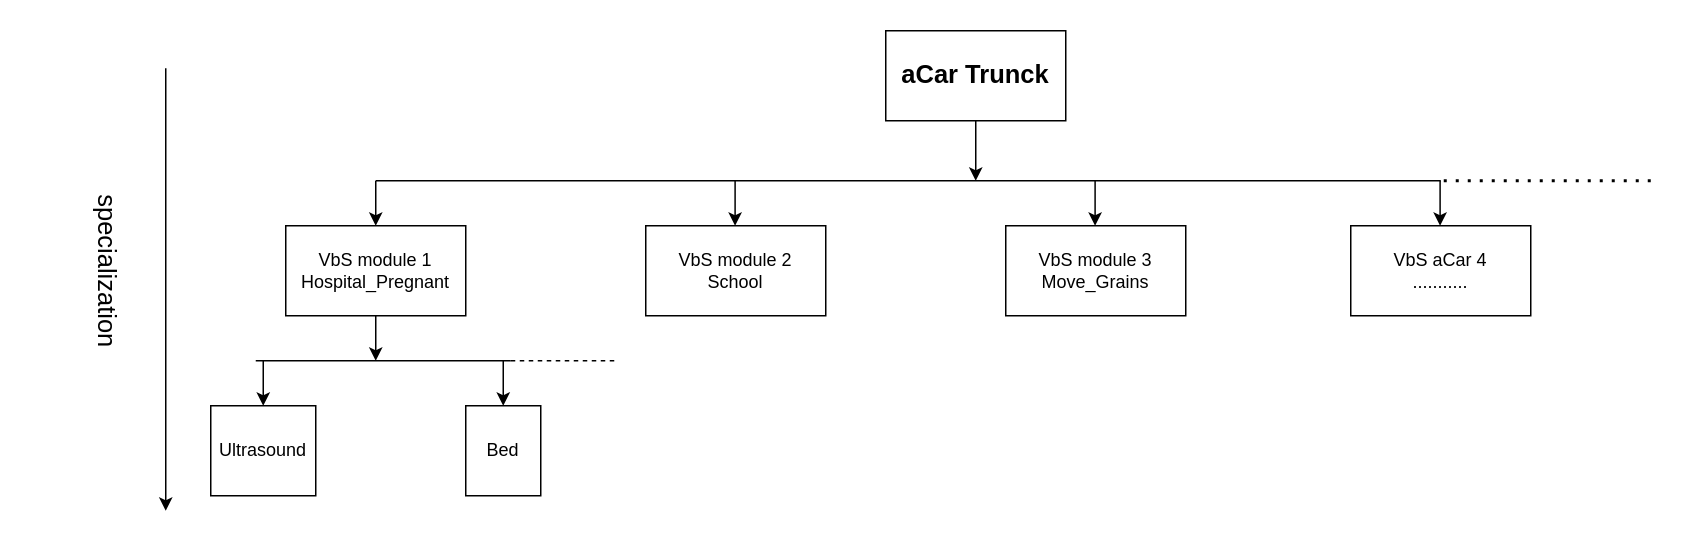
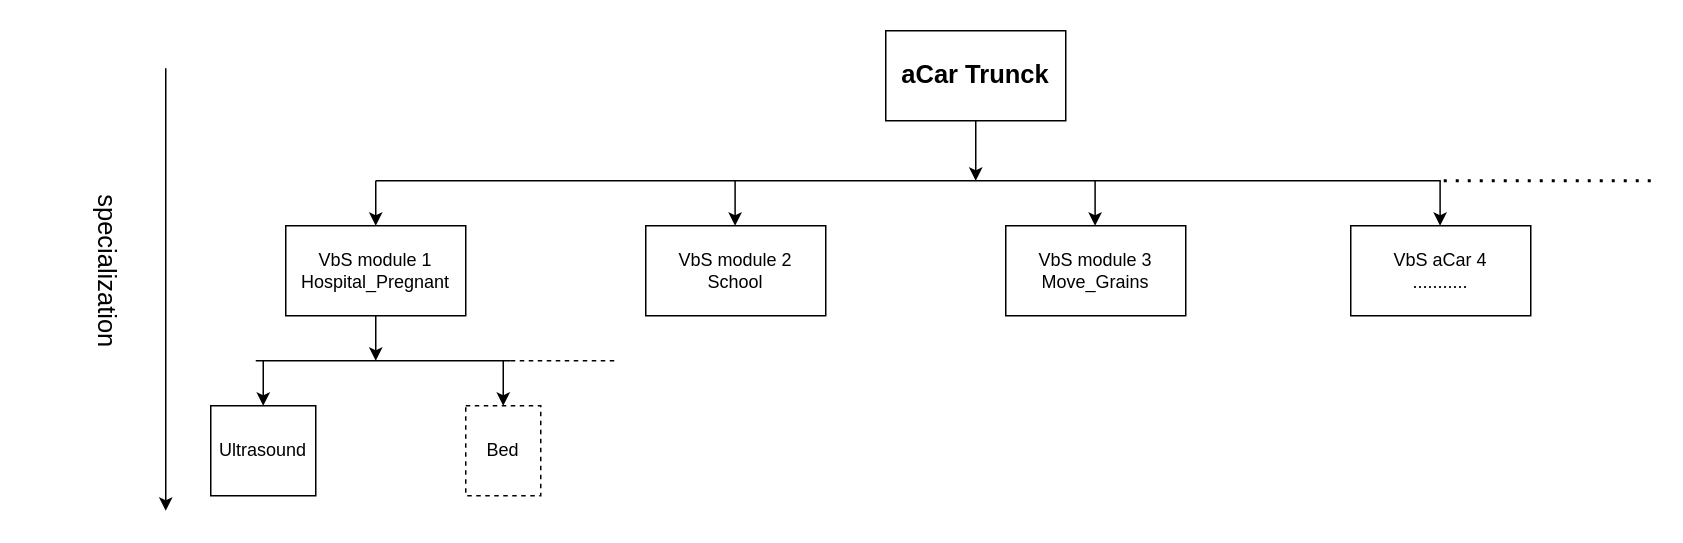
node "Bed": style solid -> dashed
